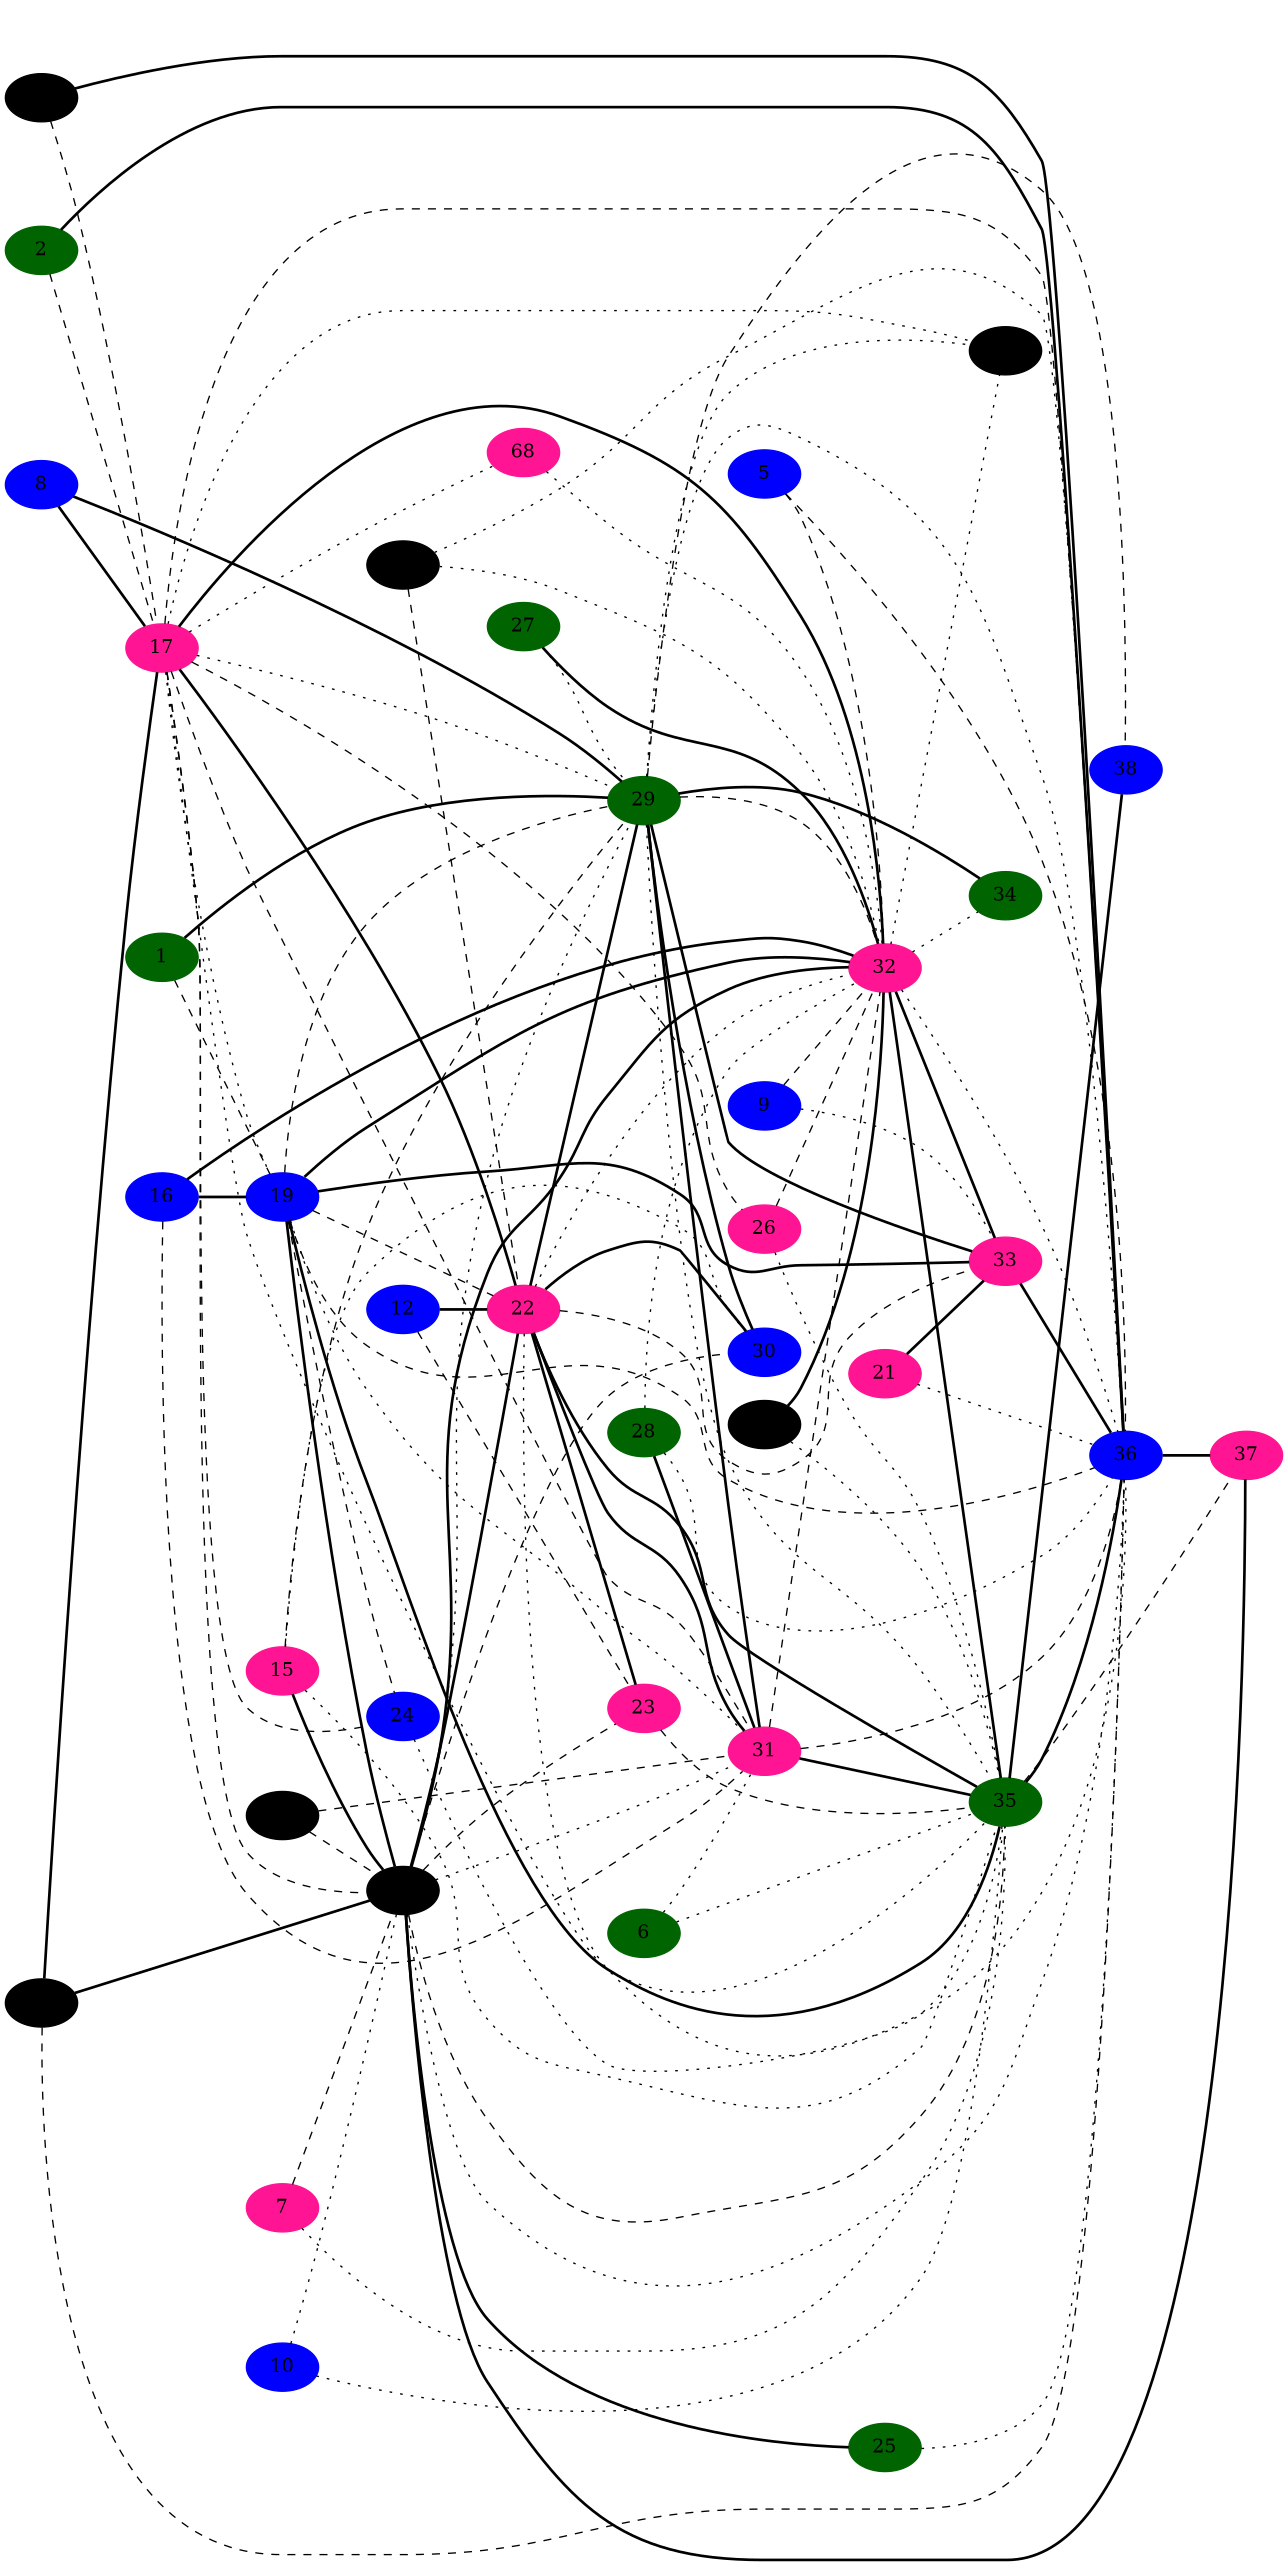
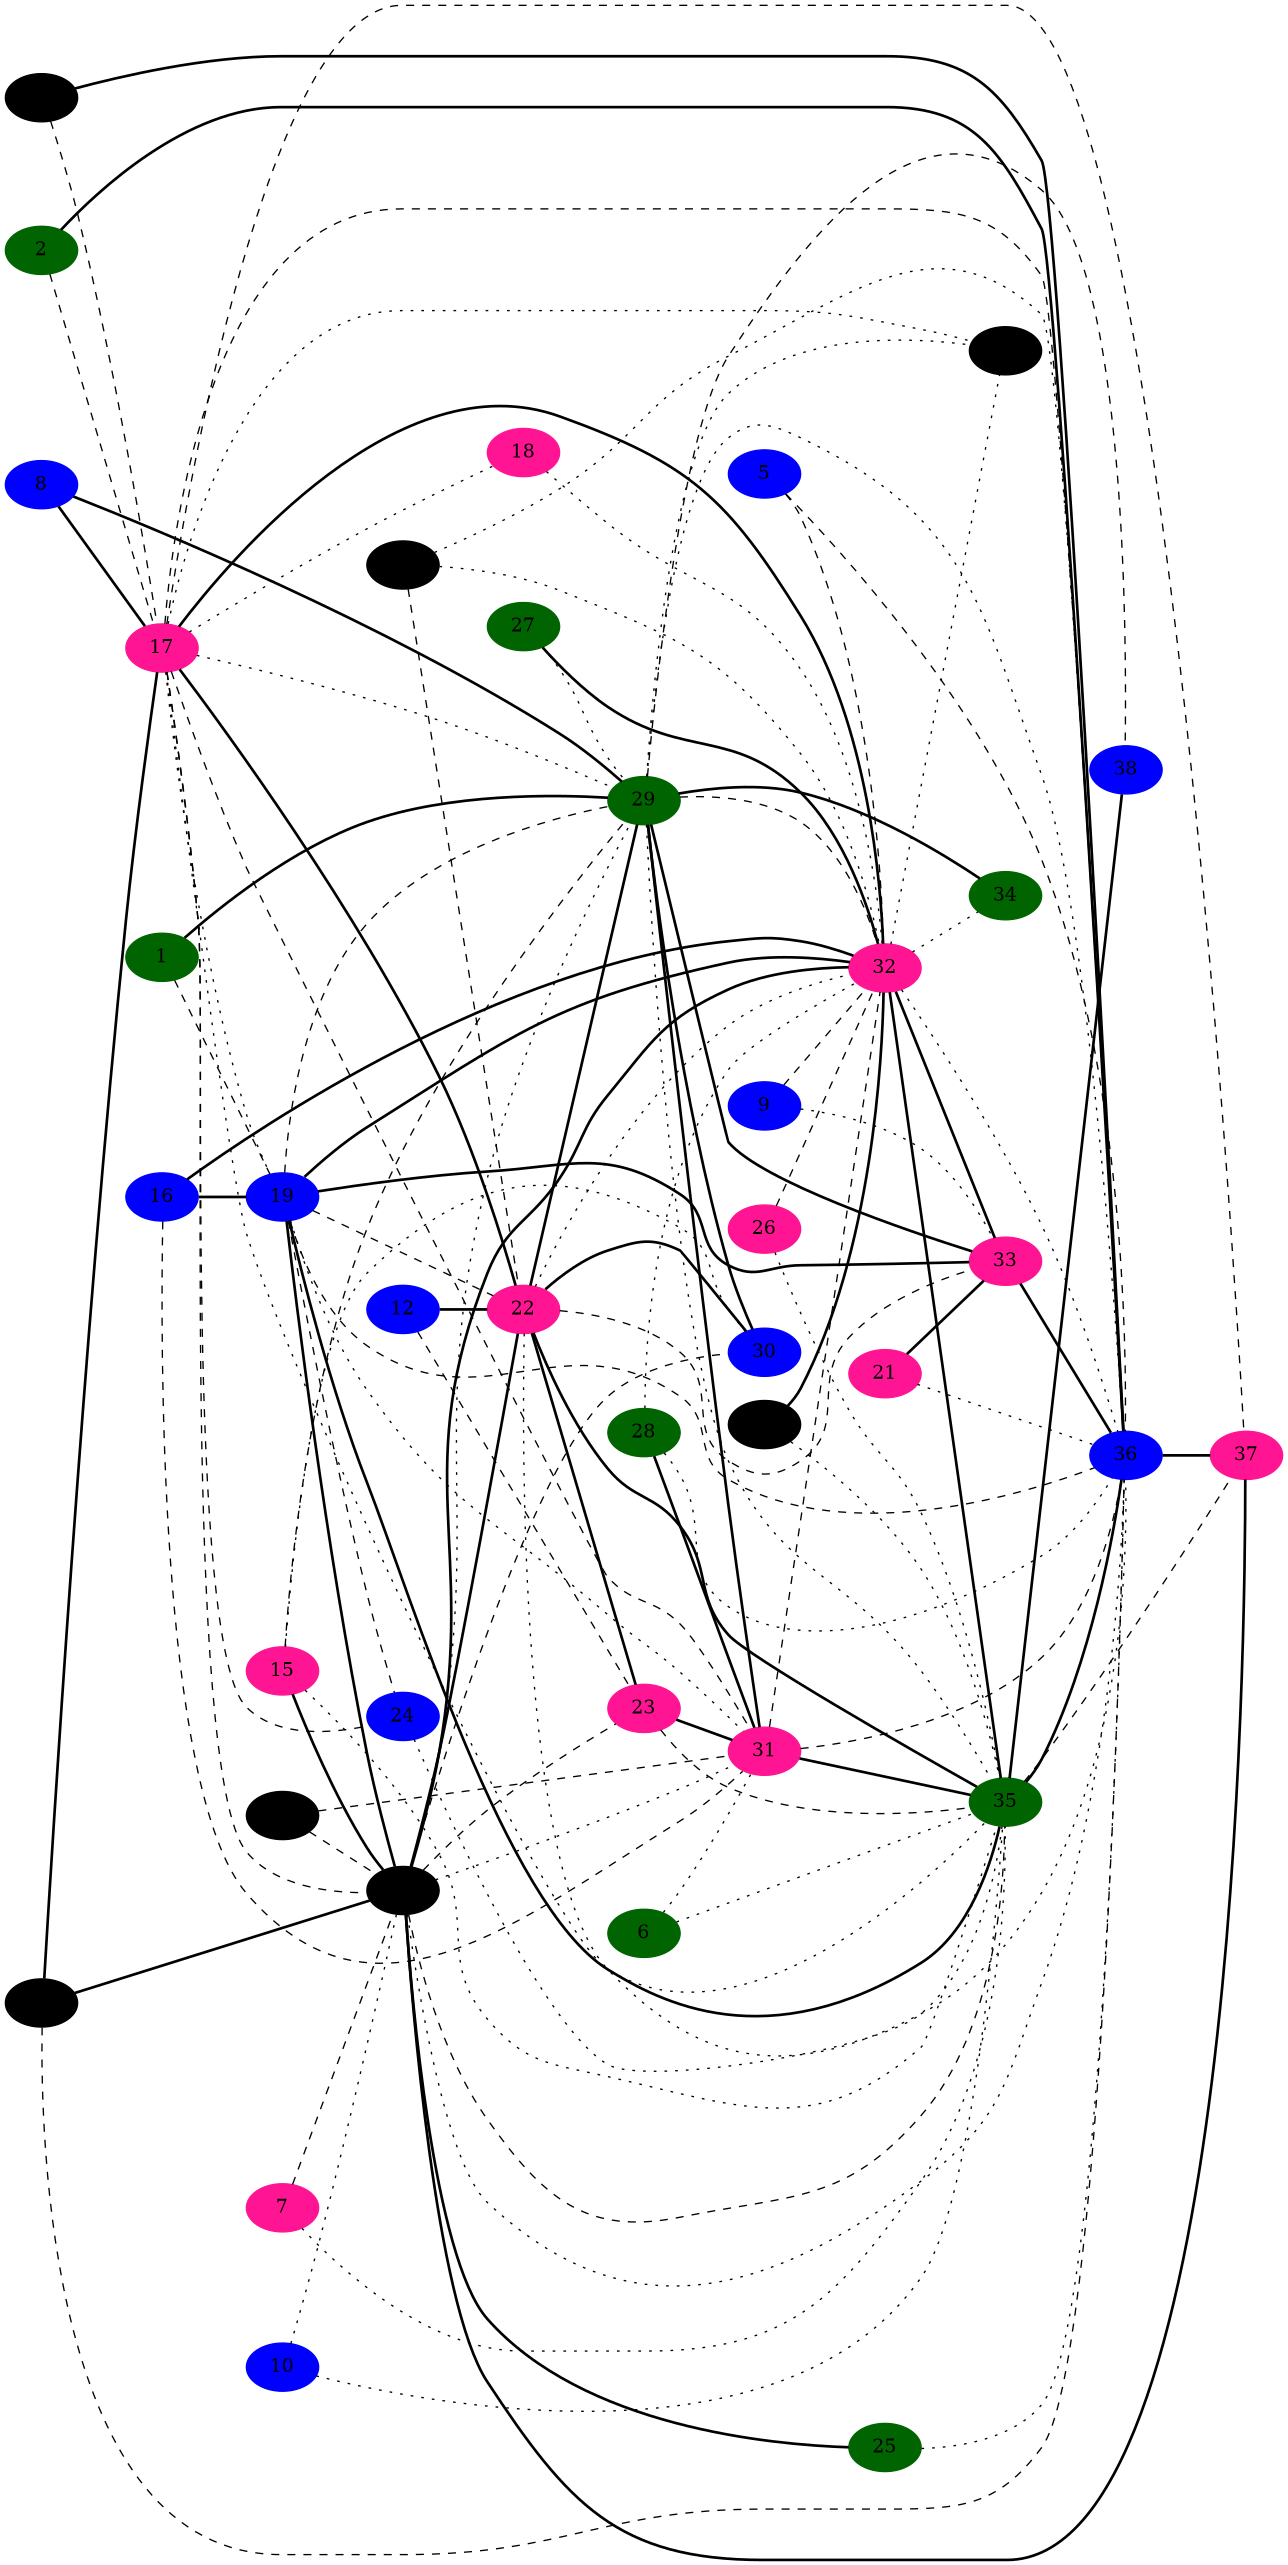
node "68": label "68" -> "18"
edge "17" -- "26": now "17" -- "37"
edge "22" -- "31": now "23" -- "31"
